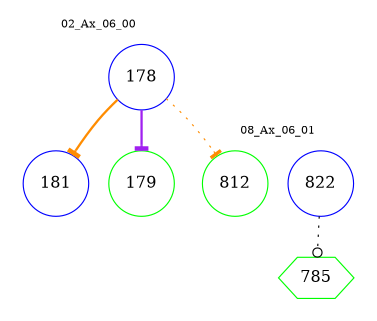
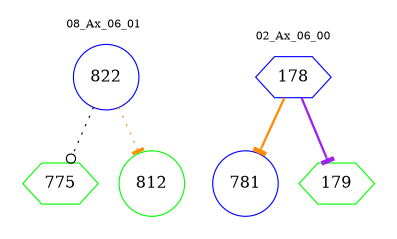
node "178": shape circle -> hexagon
edge "178" -> "812": now "822" -> "812"
node "181": label "181" -> "781"
node "179": shape circle -> hexagon
node "785": label "785" -> "775"
